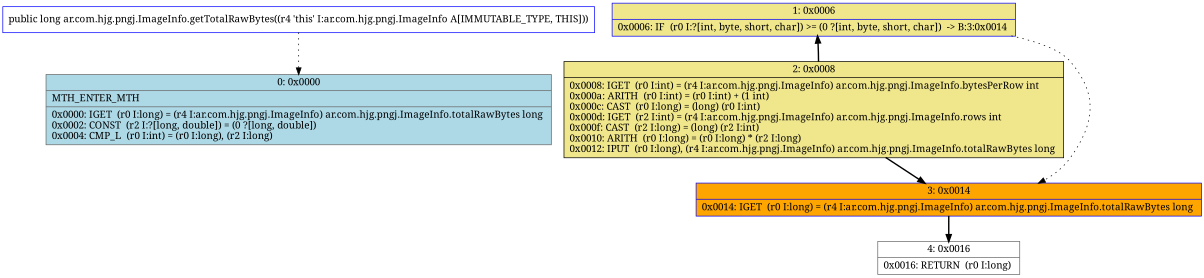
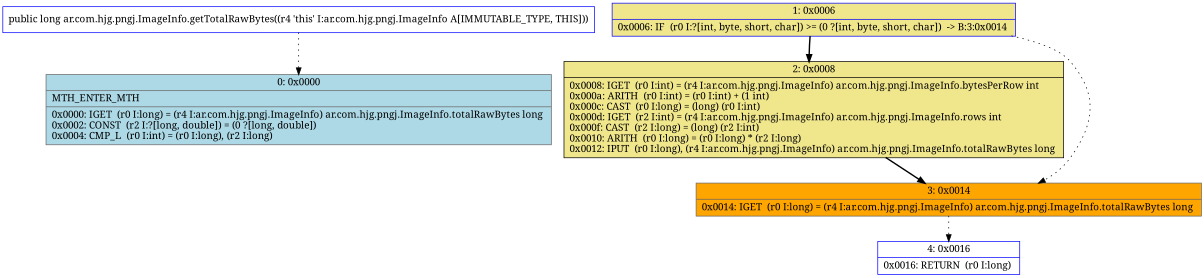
edge "2: 0x0008" -> "1: 0x0006": reversed
node "3: 0x0014": color blue -> gray40
edge "3: 0x0014" -> "4: 0x0016": style bold -> dotted
node "4: 0x0016": color gray40 -> blue
